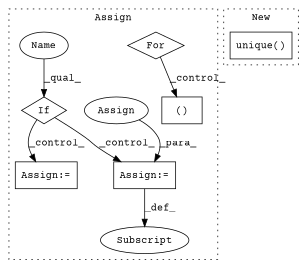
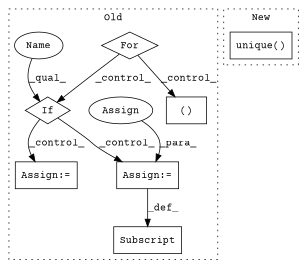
cluster "Assign": label "Assign" -> "Old"
edge "For" -> "If": added, label "_control_"
node "Subscript": shape ellipse -> box
